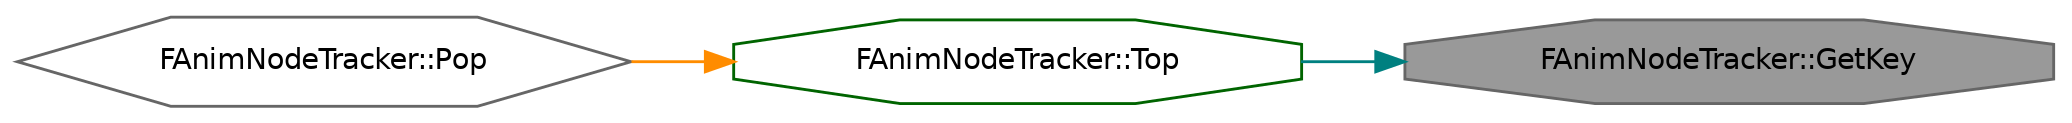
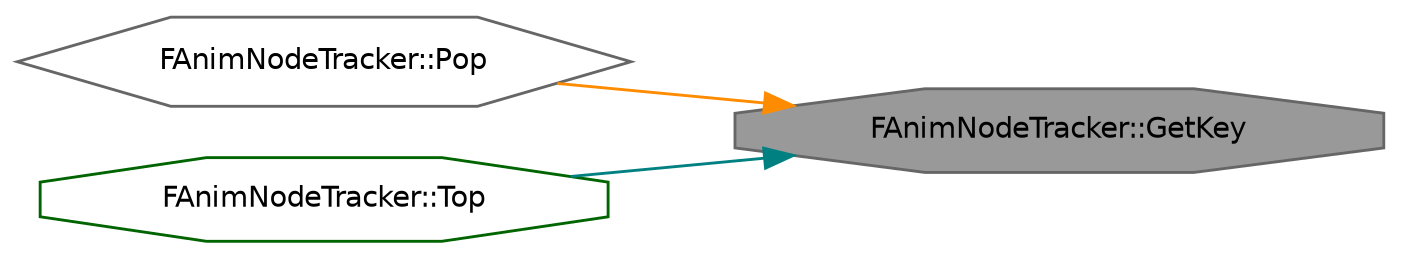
edge "FAnimNodeTracker::Pop" -> "FAnimNodeTracker::Top": now "FAnimNodeTracker::Pop" -> "FAnimNodeTracker::GetKey"
